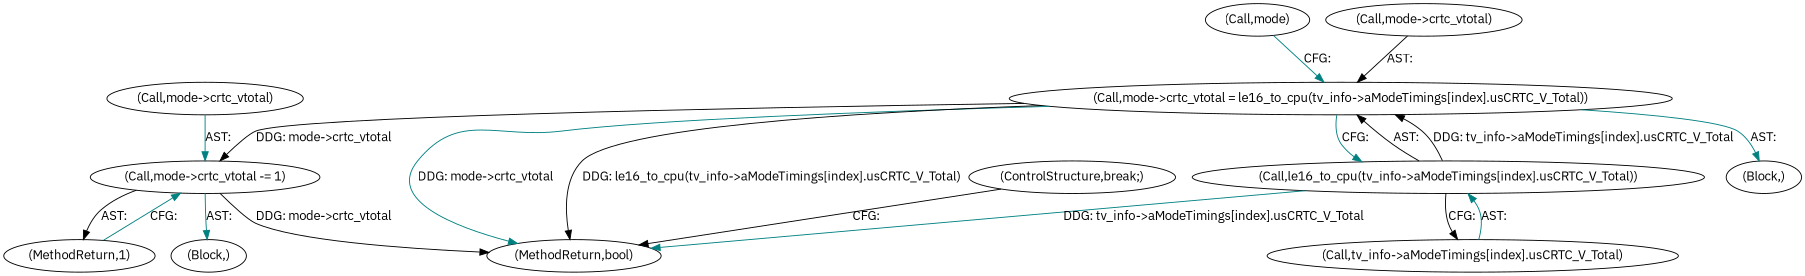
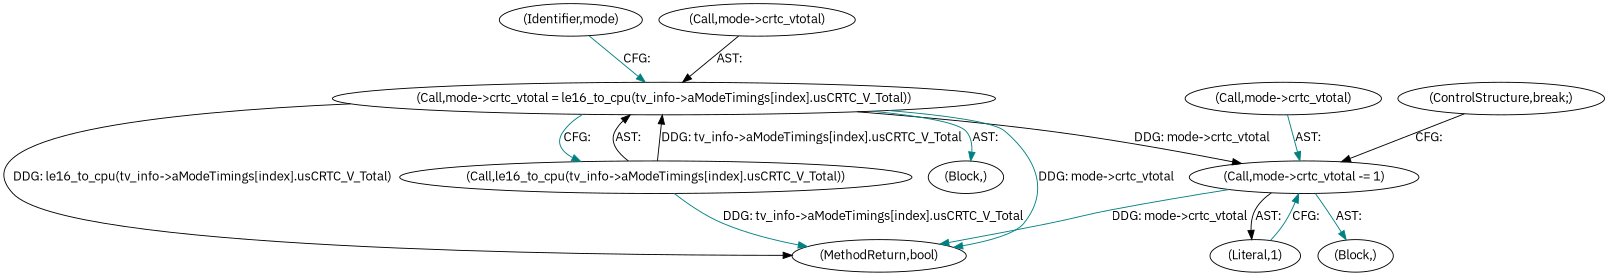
node "(Call,mode)": label "(Call,mode)" -> "(Identifier,mode)"
edge "(ControlStructure,break;)" -> "(MethodReturn,bool)": now "(ControlStructure,break;)" -> "(Call,mode->crtc_vtotal -= 1)"
edge "(Call,mode->crtc_vtotal -= 1)" -> "(MethodReturn,bool)": color black -> teal
node "(MethodReturn,1)": label "(MethodReturn,1)" -> "(Literal,1)"
node "(Call,tv_info->aModeTimings[index].usCRTC_V_Total)": removed
